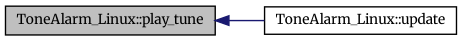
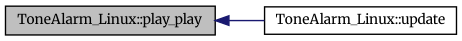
node "ToneAlarm_Linux::play_tune": label "ToneAlarm_Linux::play_tune" -> "ToneAlarm_Linux::play_play"
